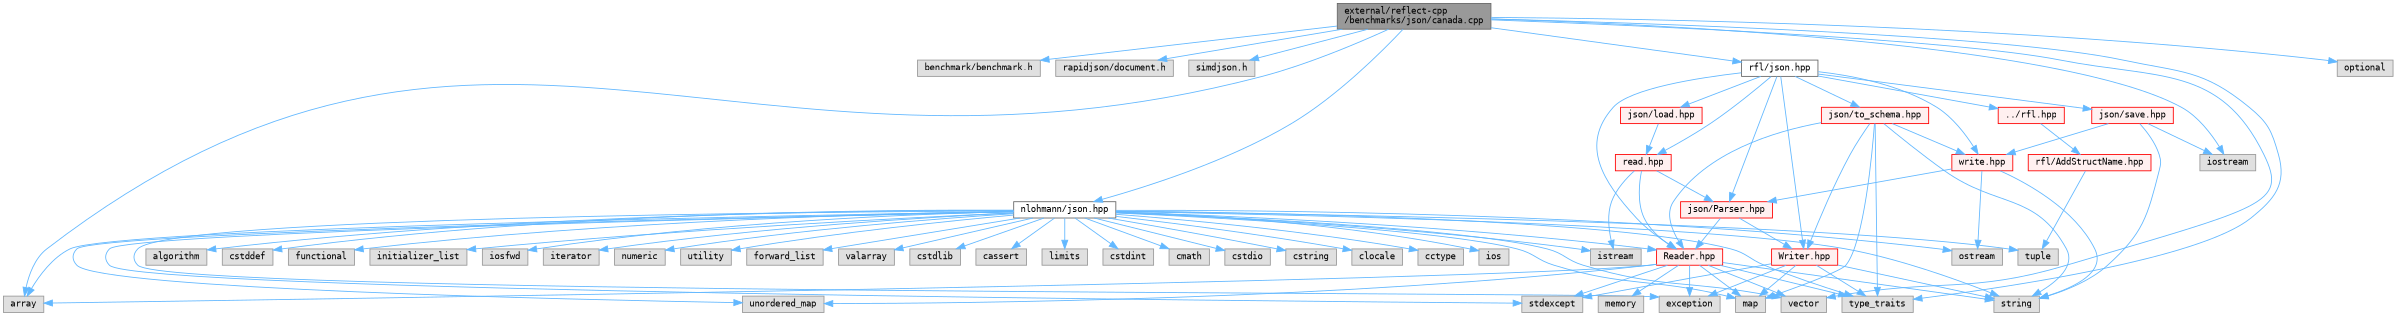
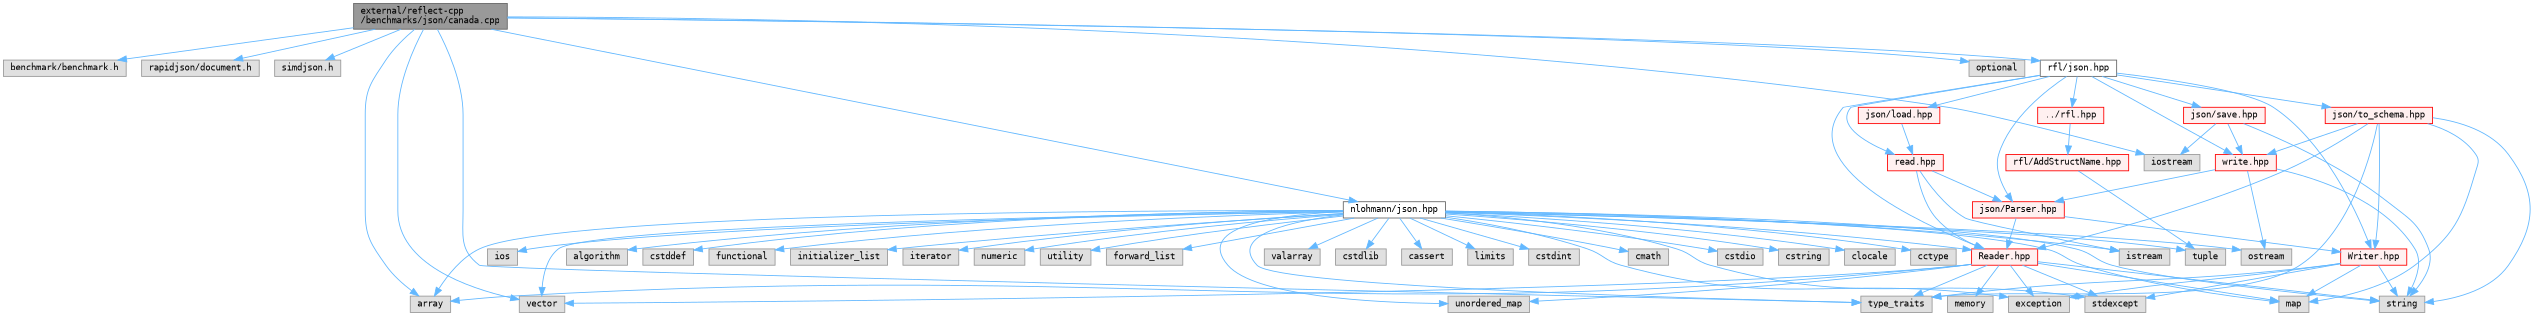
node "iosfwd": removed
